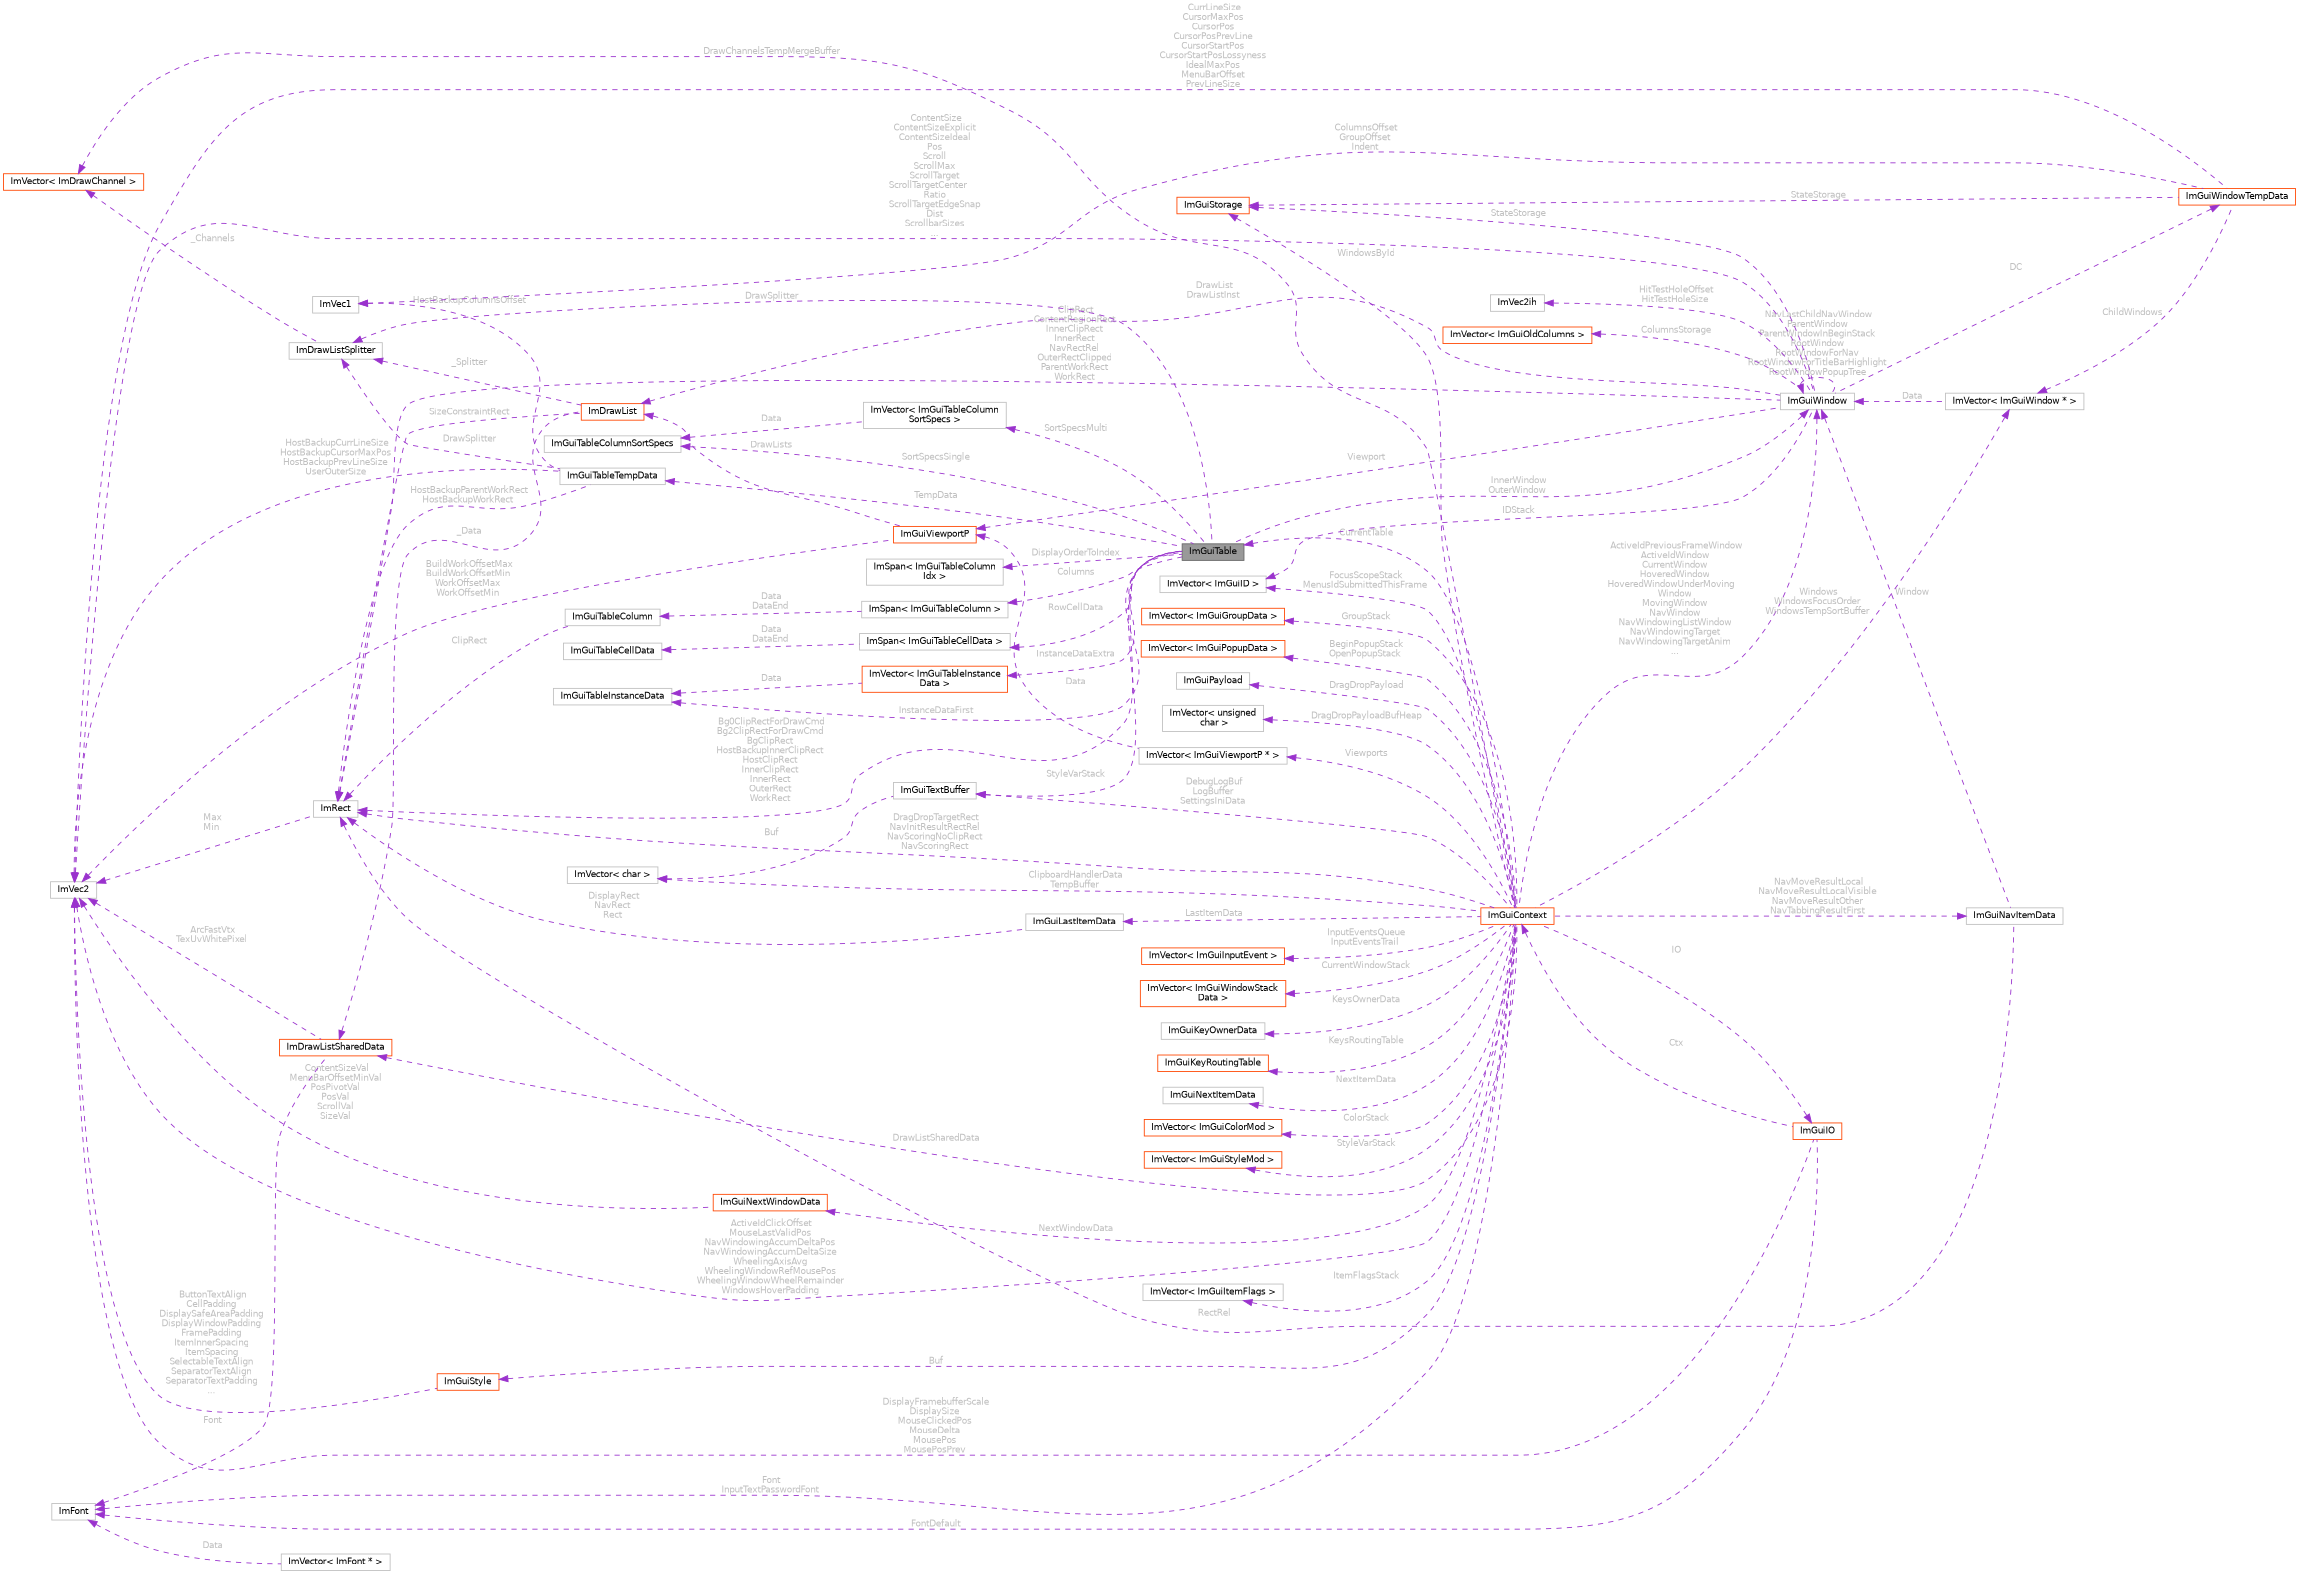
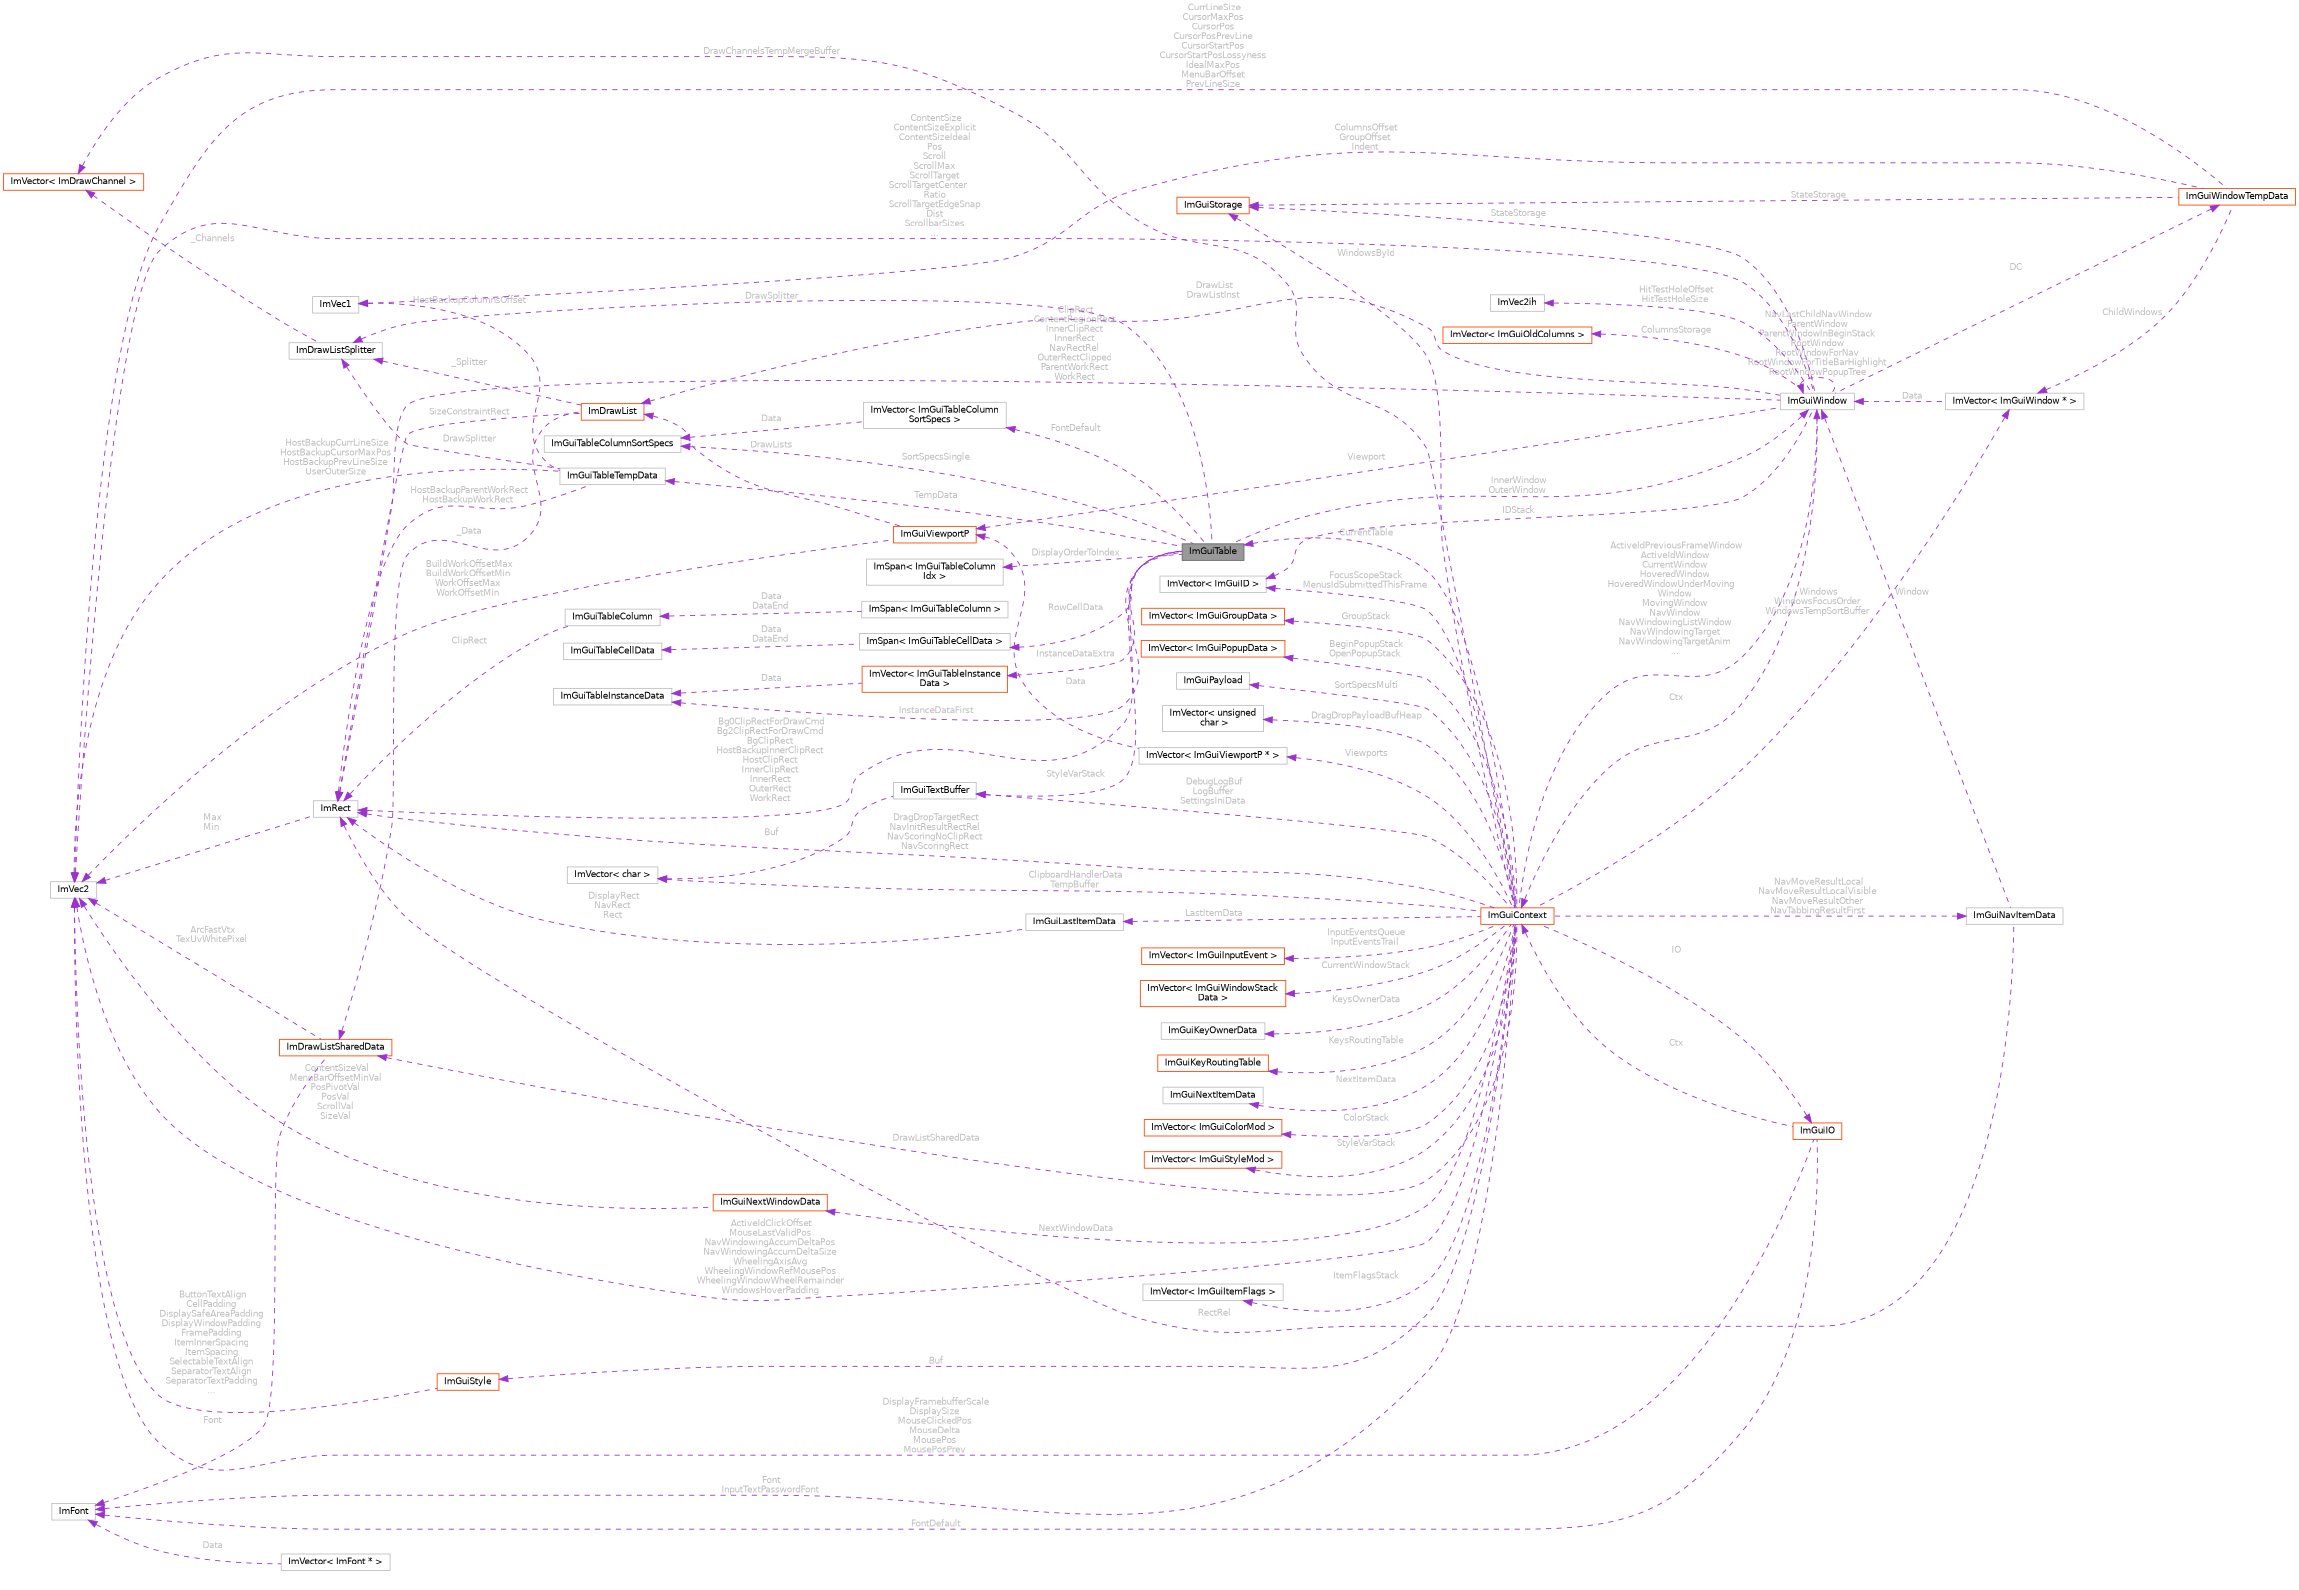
edge "ImGuiTable" -> "ImVector< ImGuiTableColumn SortSpecs >": label " SortSpecsMulti" -> " FontDefault"
edge "ImGuiTable" -> "ImSpan< ImGuiTableColumn >": removed, label "Columns"
edge "ImGuiContext" -> "ImGuiPayload": label " DragDropPayload" -> " SortSpecsMulti"
edge "ImGuiWindow" -> "ImGuiContext": added, label "Ctx"
